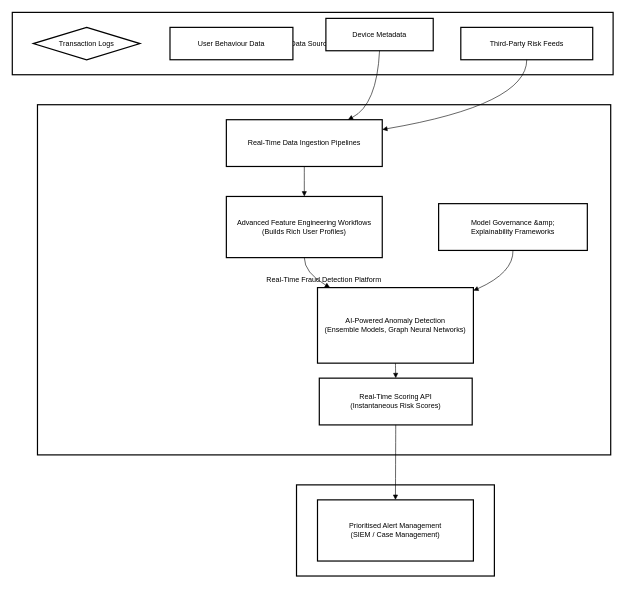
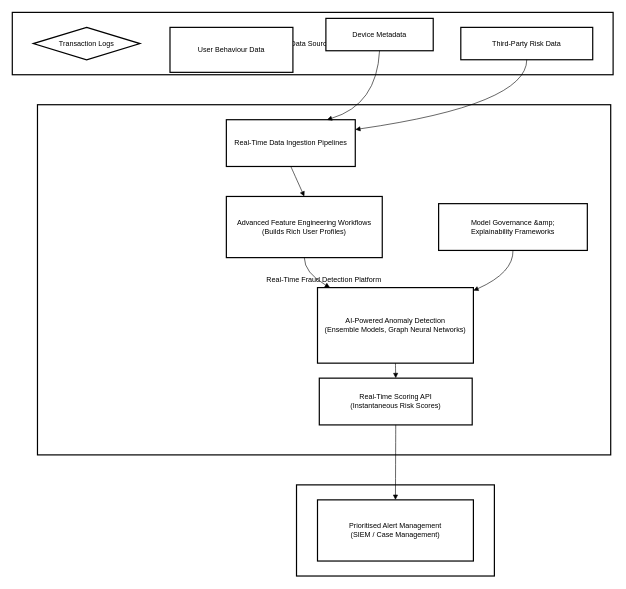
node "User Behaviour Data": size 123x32 -> 123x45
node "Third-Party Risk Feeds": label "Third-Party Risk Feeds" -> "Third-Party Risk Data"
node "Real-Time Data Ingestion Pipelines": size 156x47 -> 129x47
